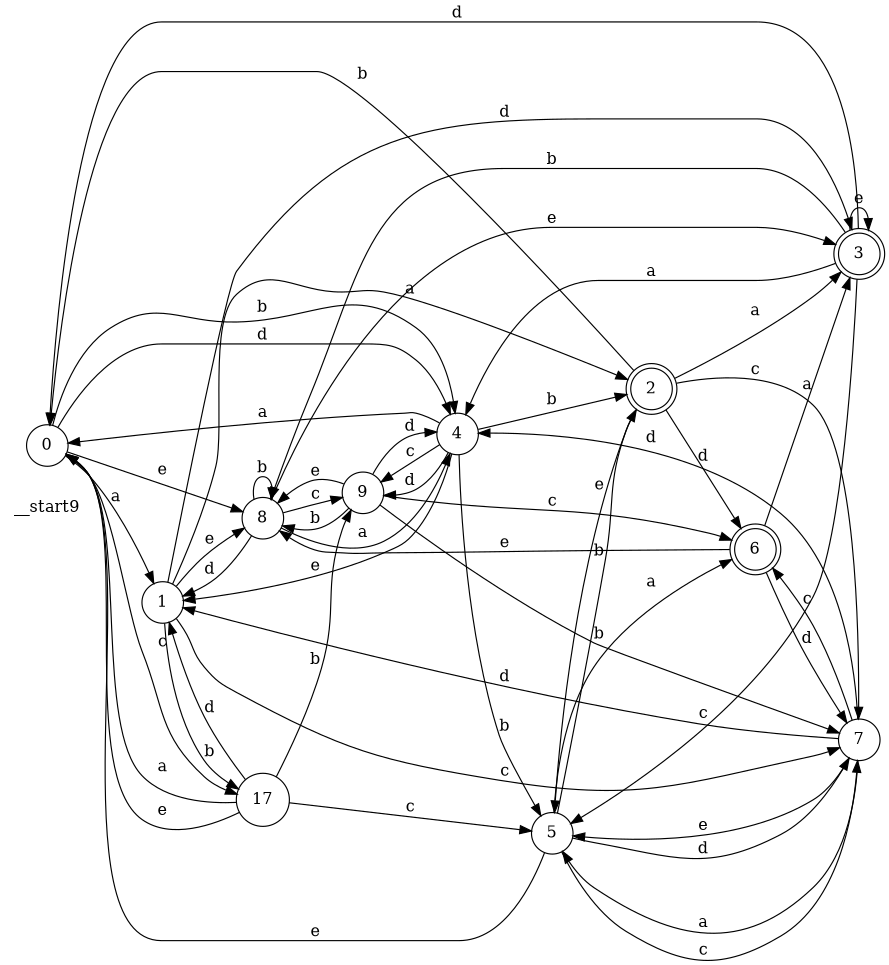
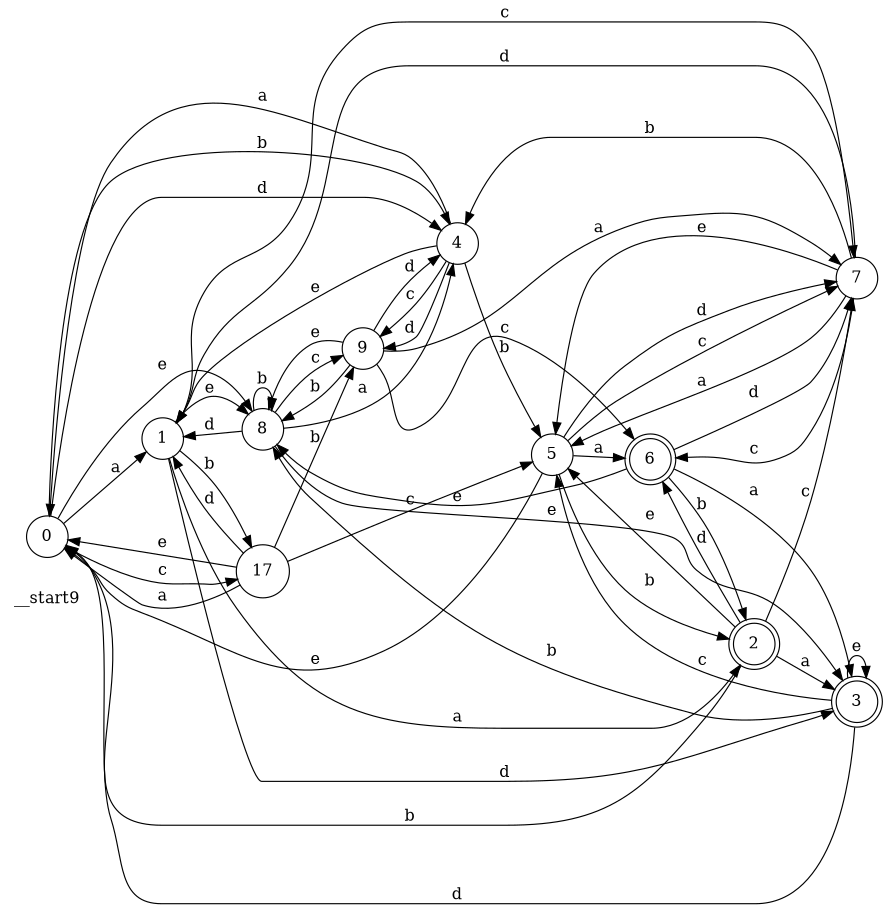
edge "3" -> "4": removed, label "a"
edge "4" -> "2": now "6" -> "2"
edge "7" -> "4": label "d" -> "b"
edge "9" -> "7": label "b" -> "a"
